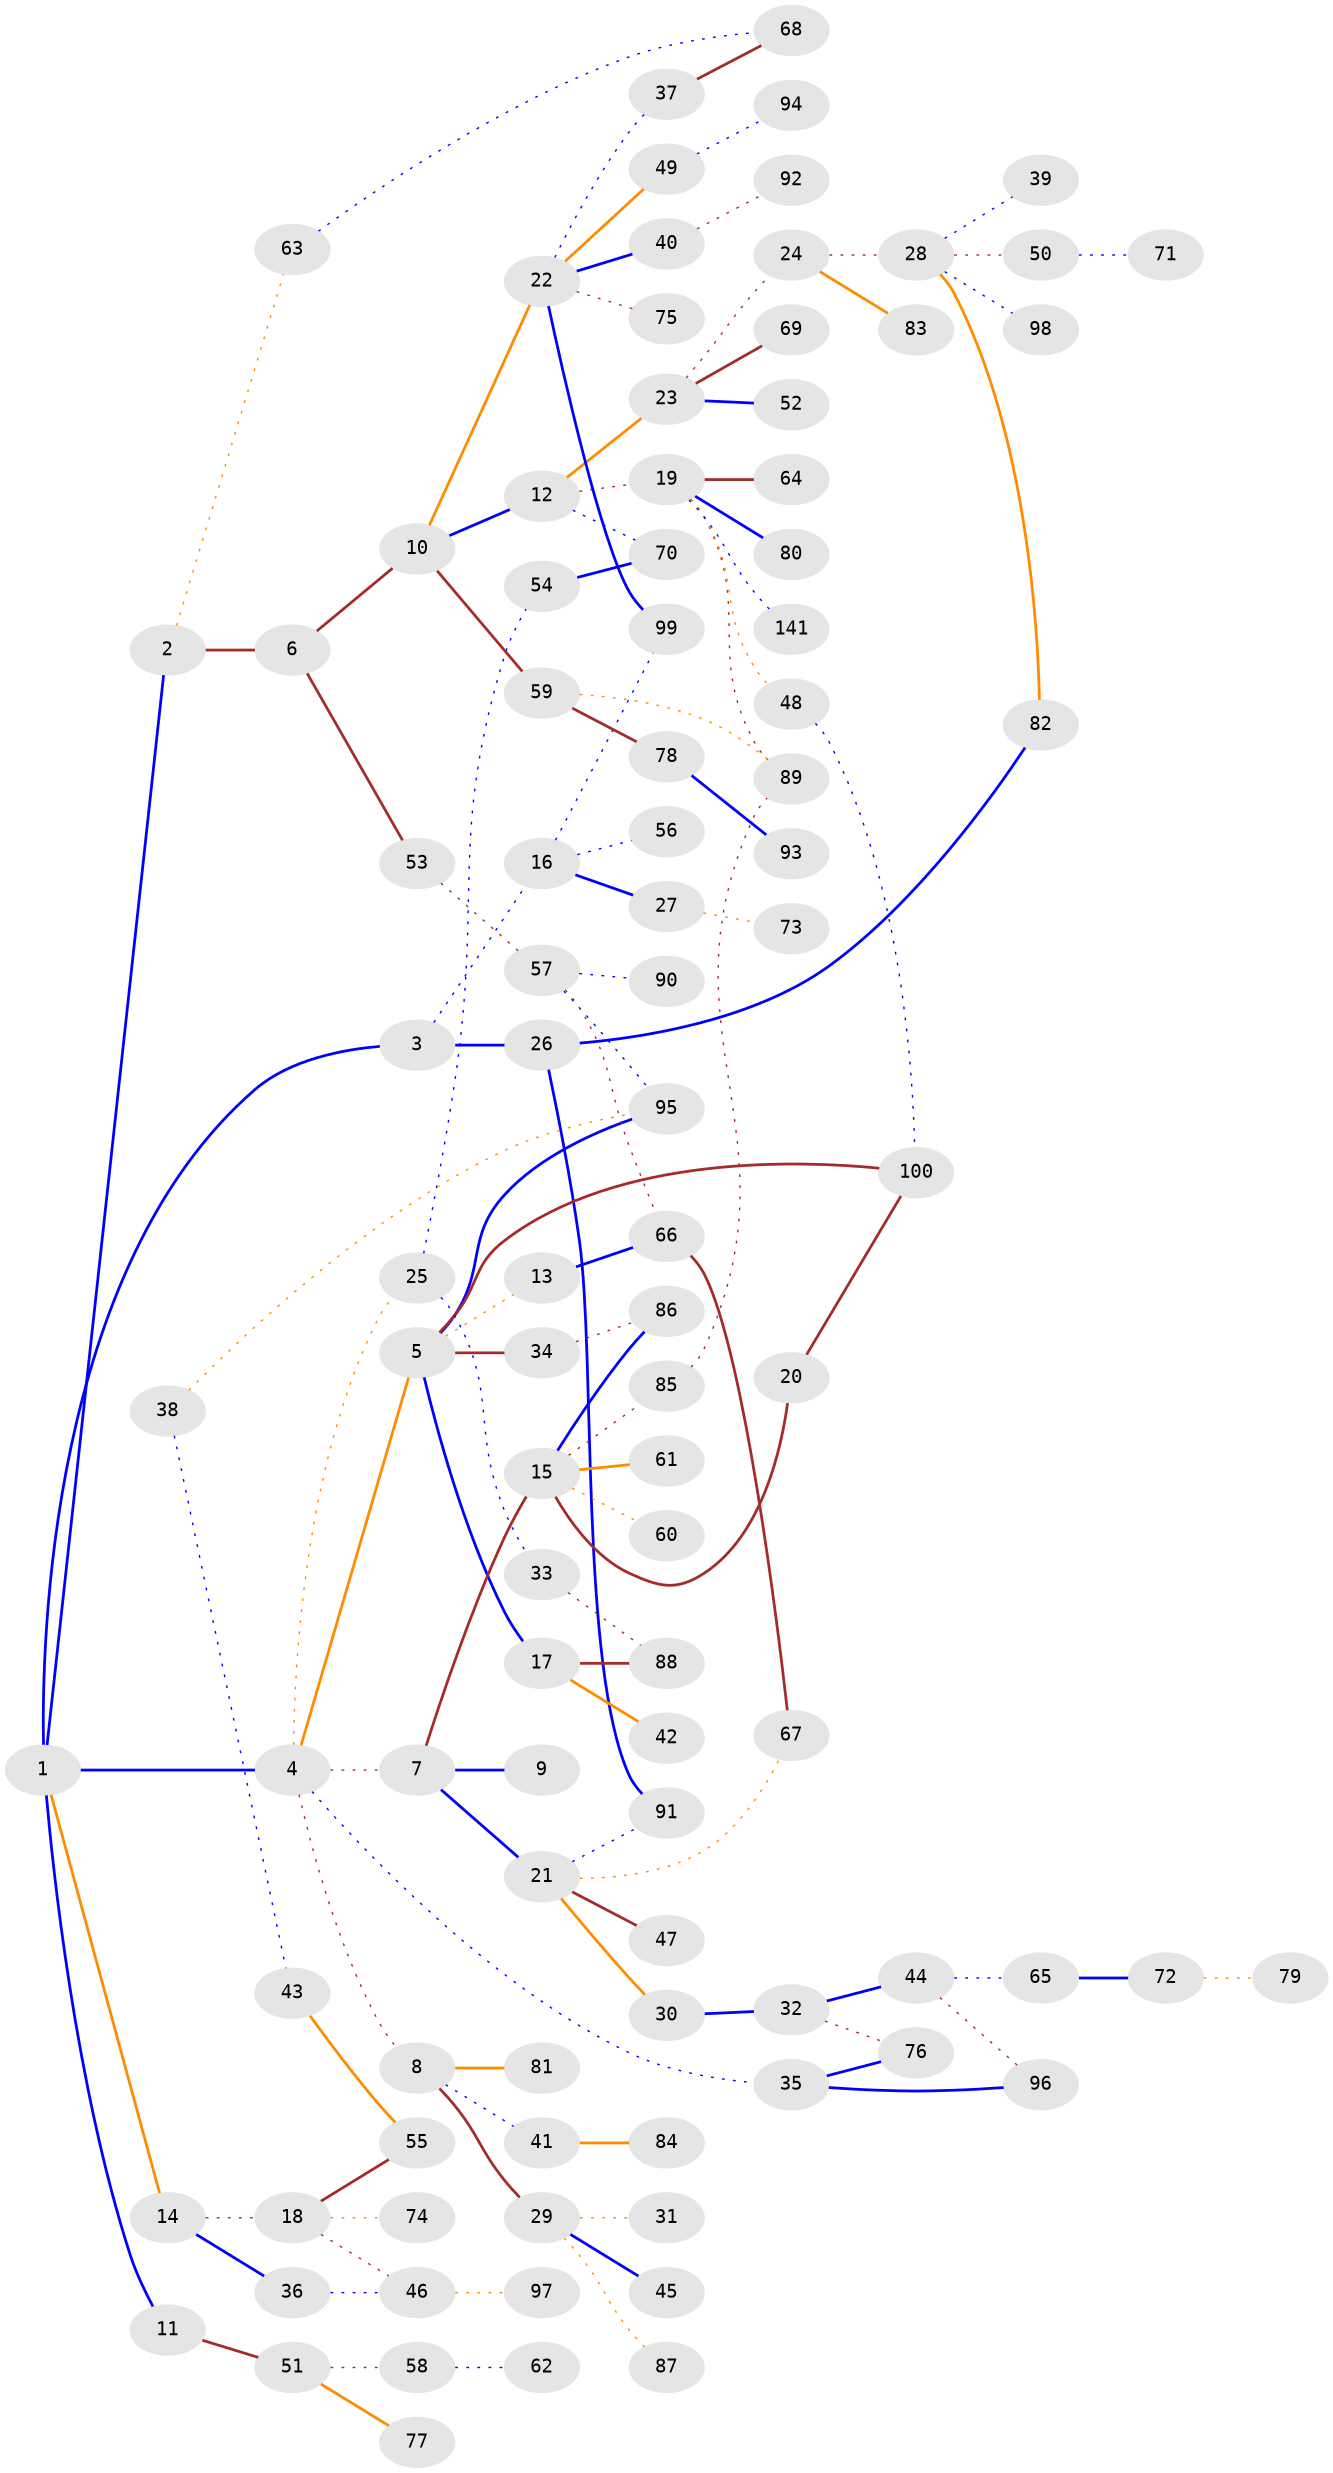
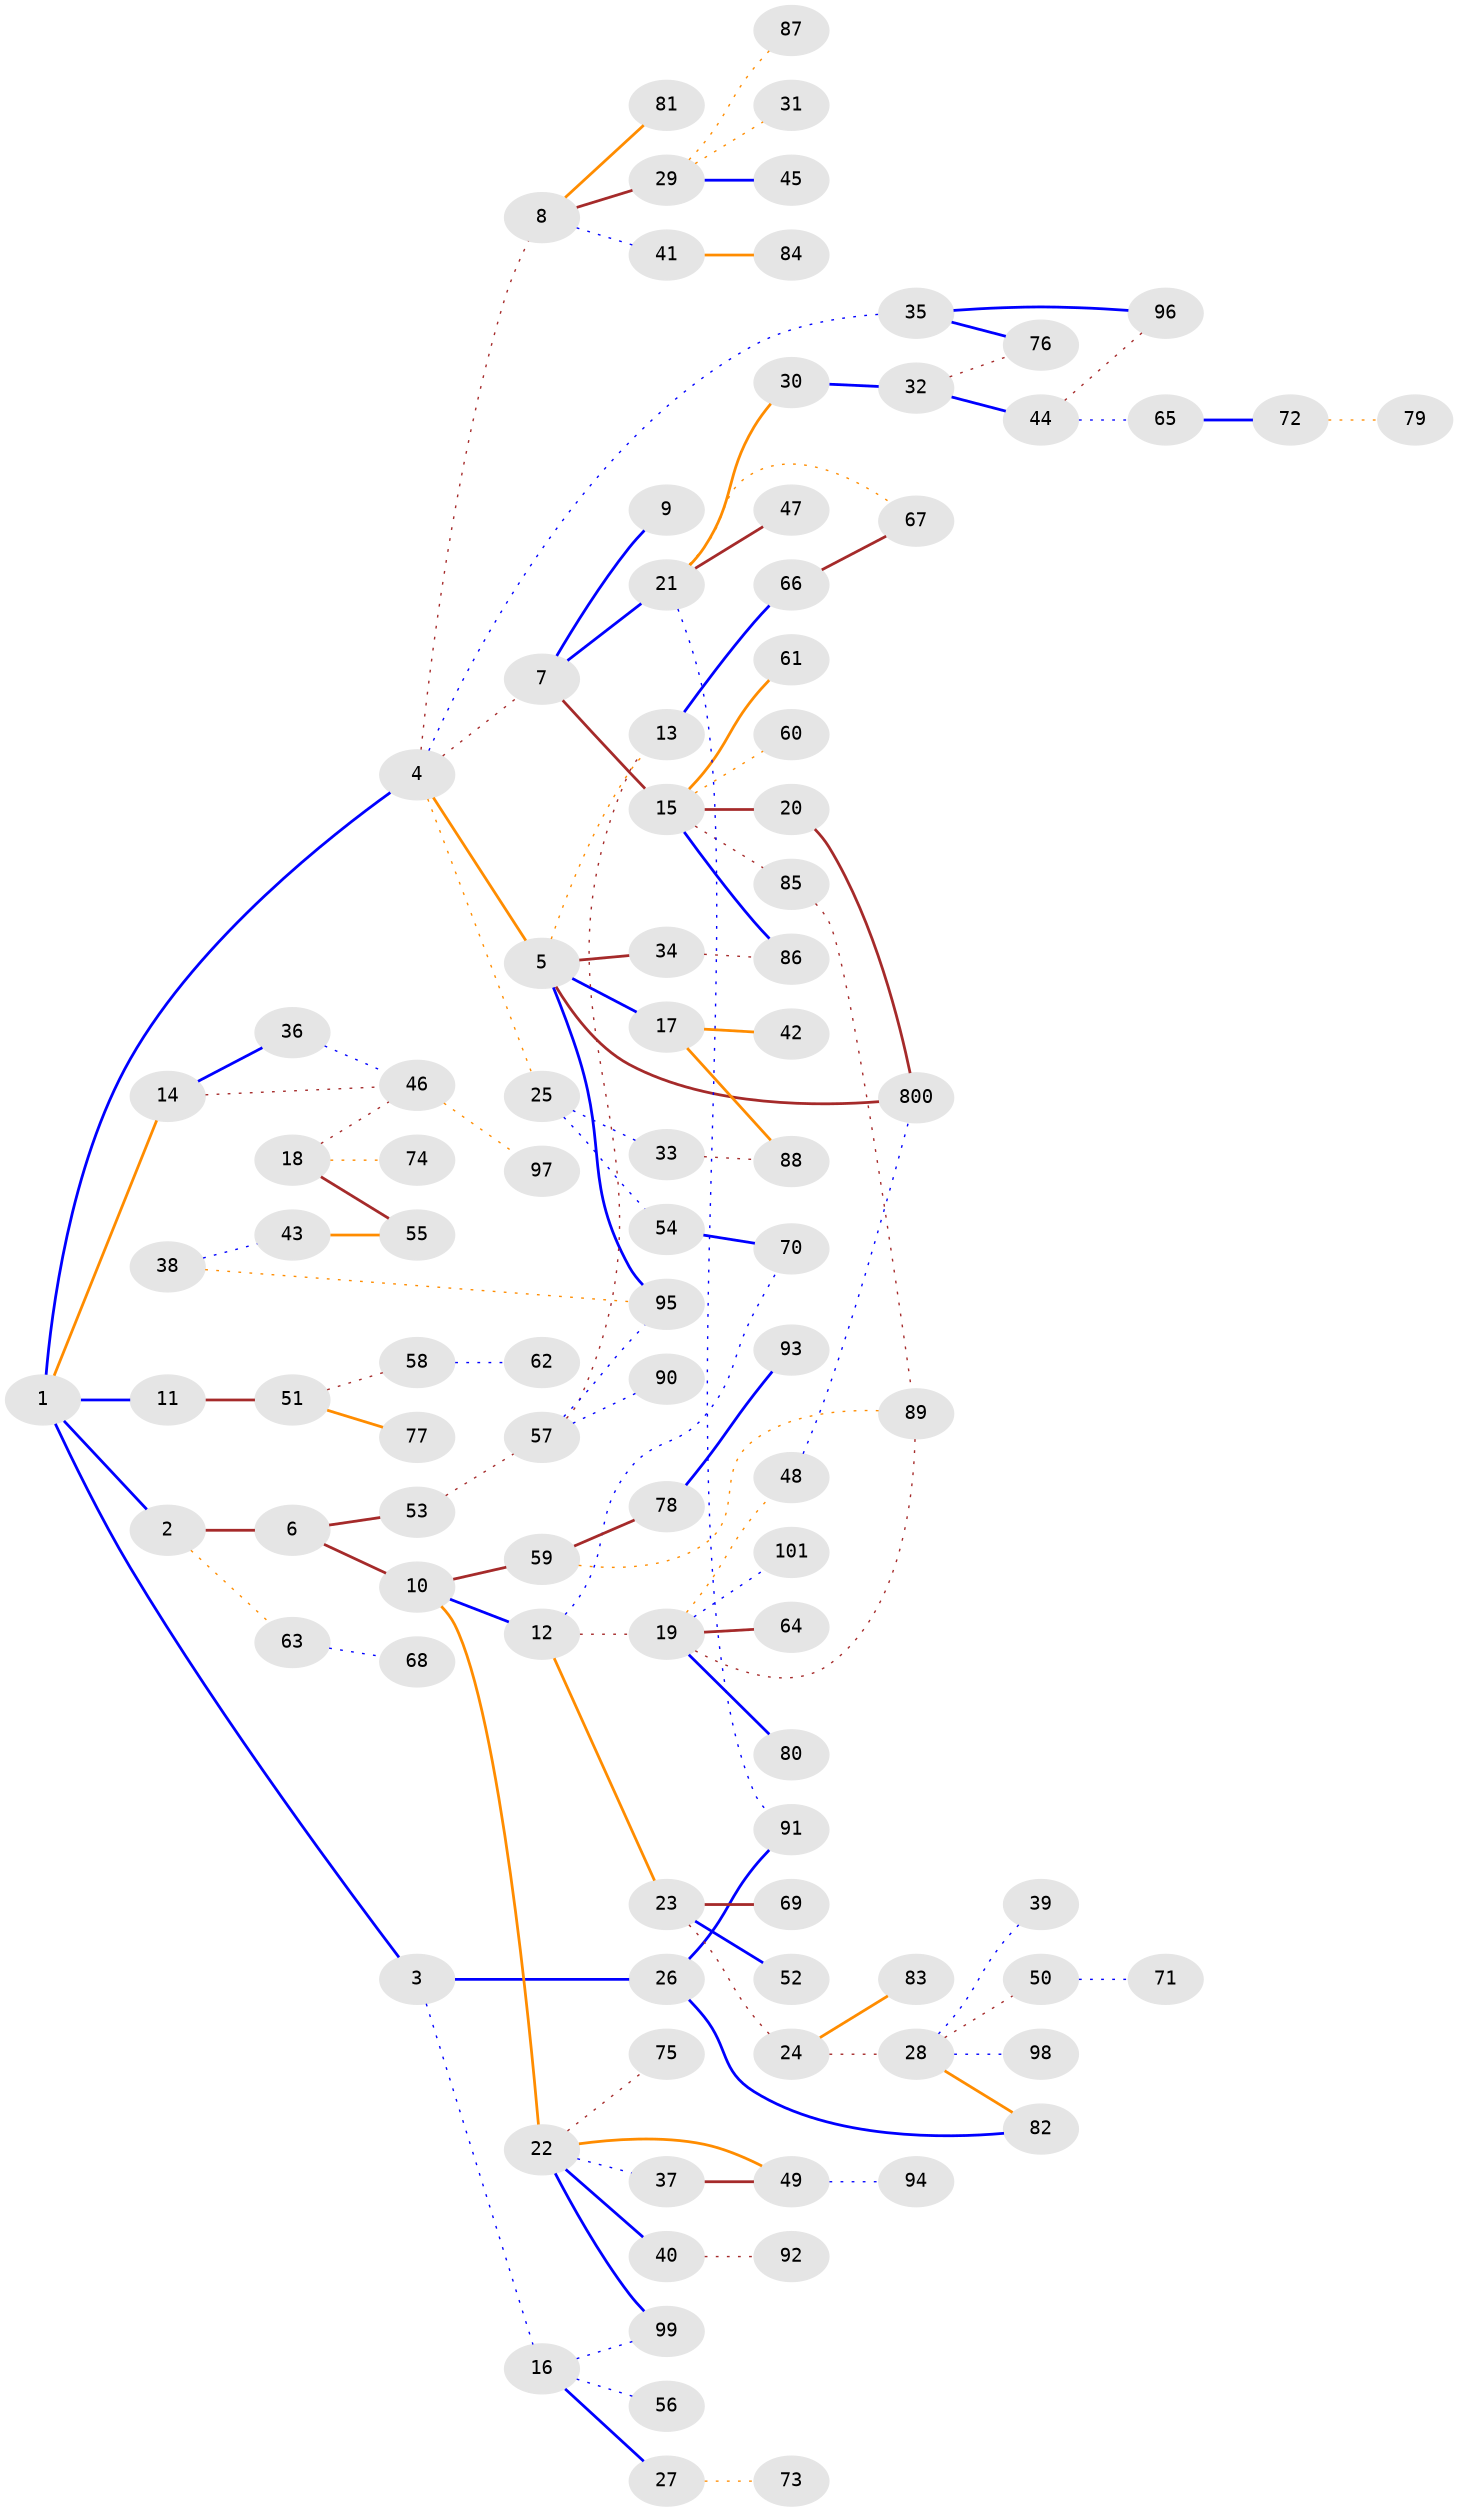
edge "68" -- "37": now "49" -- "37"
node "141": label "141" -> "101"
edge "57" -- "66": now "57" -- "13"
node "100": label "100" -> "800"
edge "17" -- "88": color brown -> darkorange
edge "14" -- "18": now "14" -- "46"
